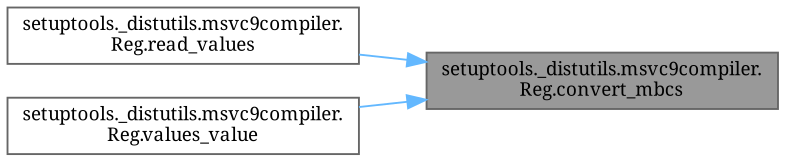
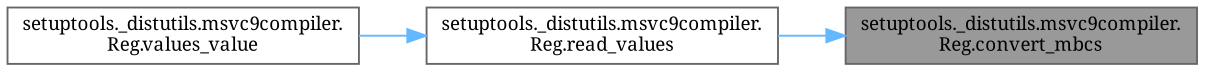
edge "setuptools._distutils.msvc9compiler. Reg.values_value" -> "setuptools._distutils.msvc9compiler. Reg.convert_mbcs": now "setuptools._distutils.msvc9compiler. Reg.values_value" -> "setuptools._distutils.msvc9compiler. Reg.read_values"
